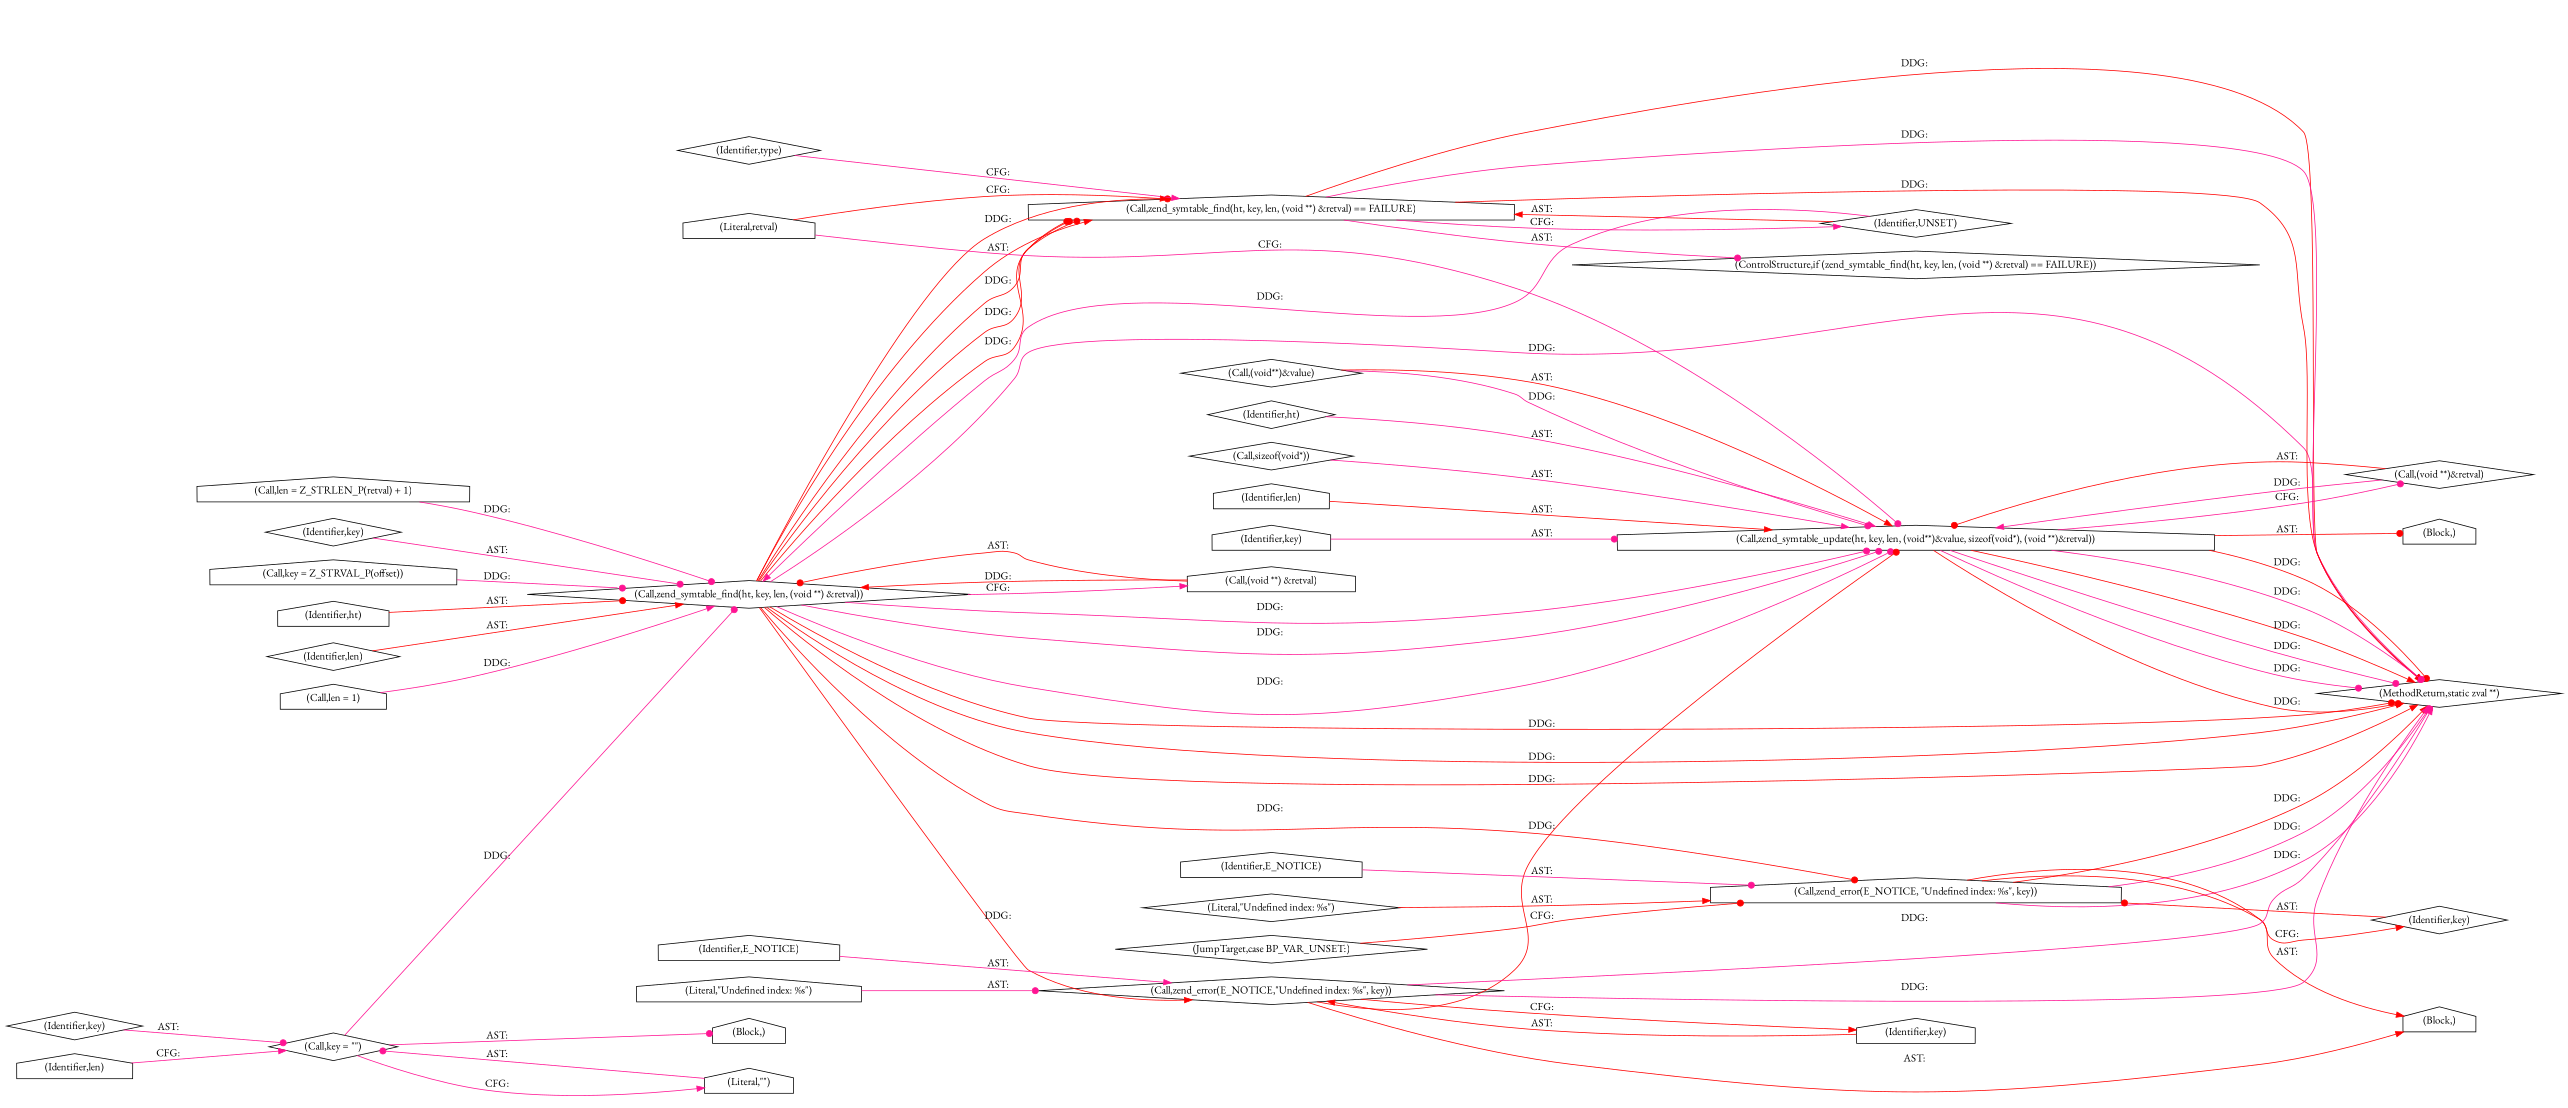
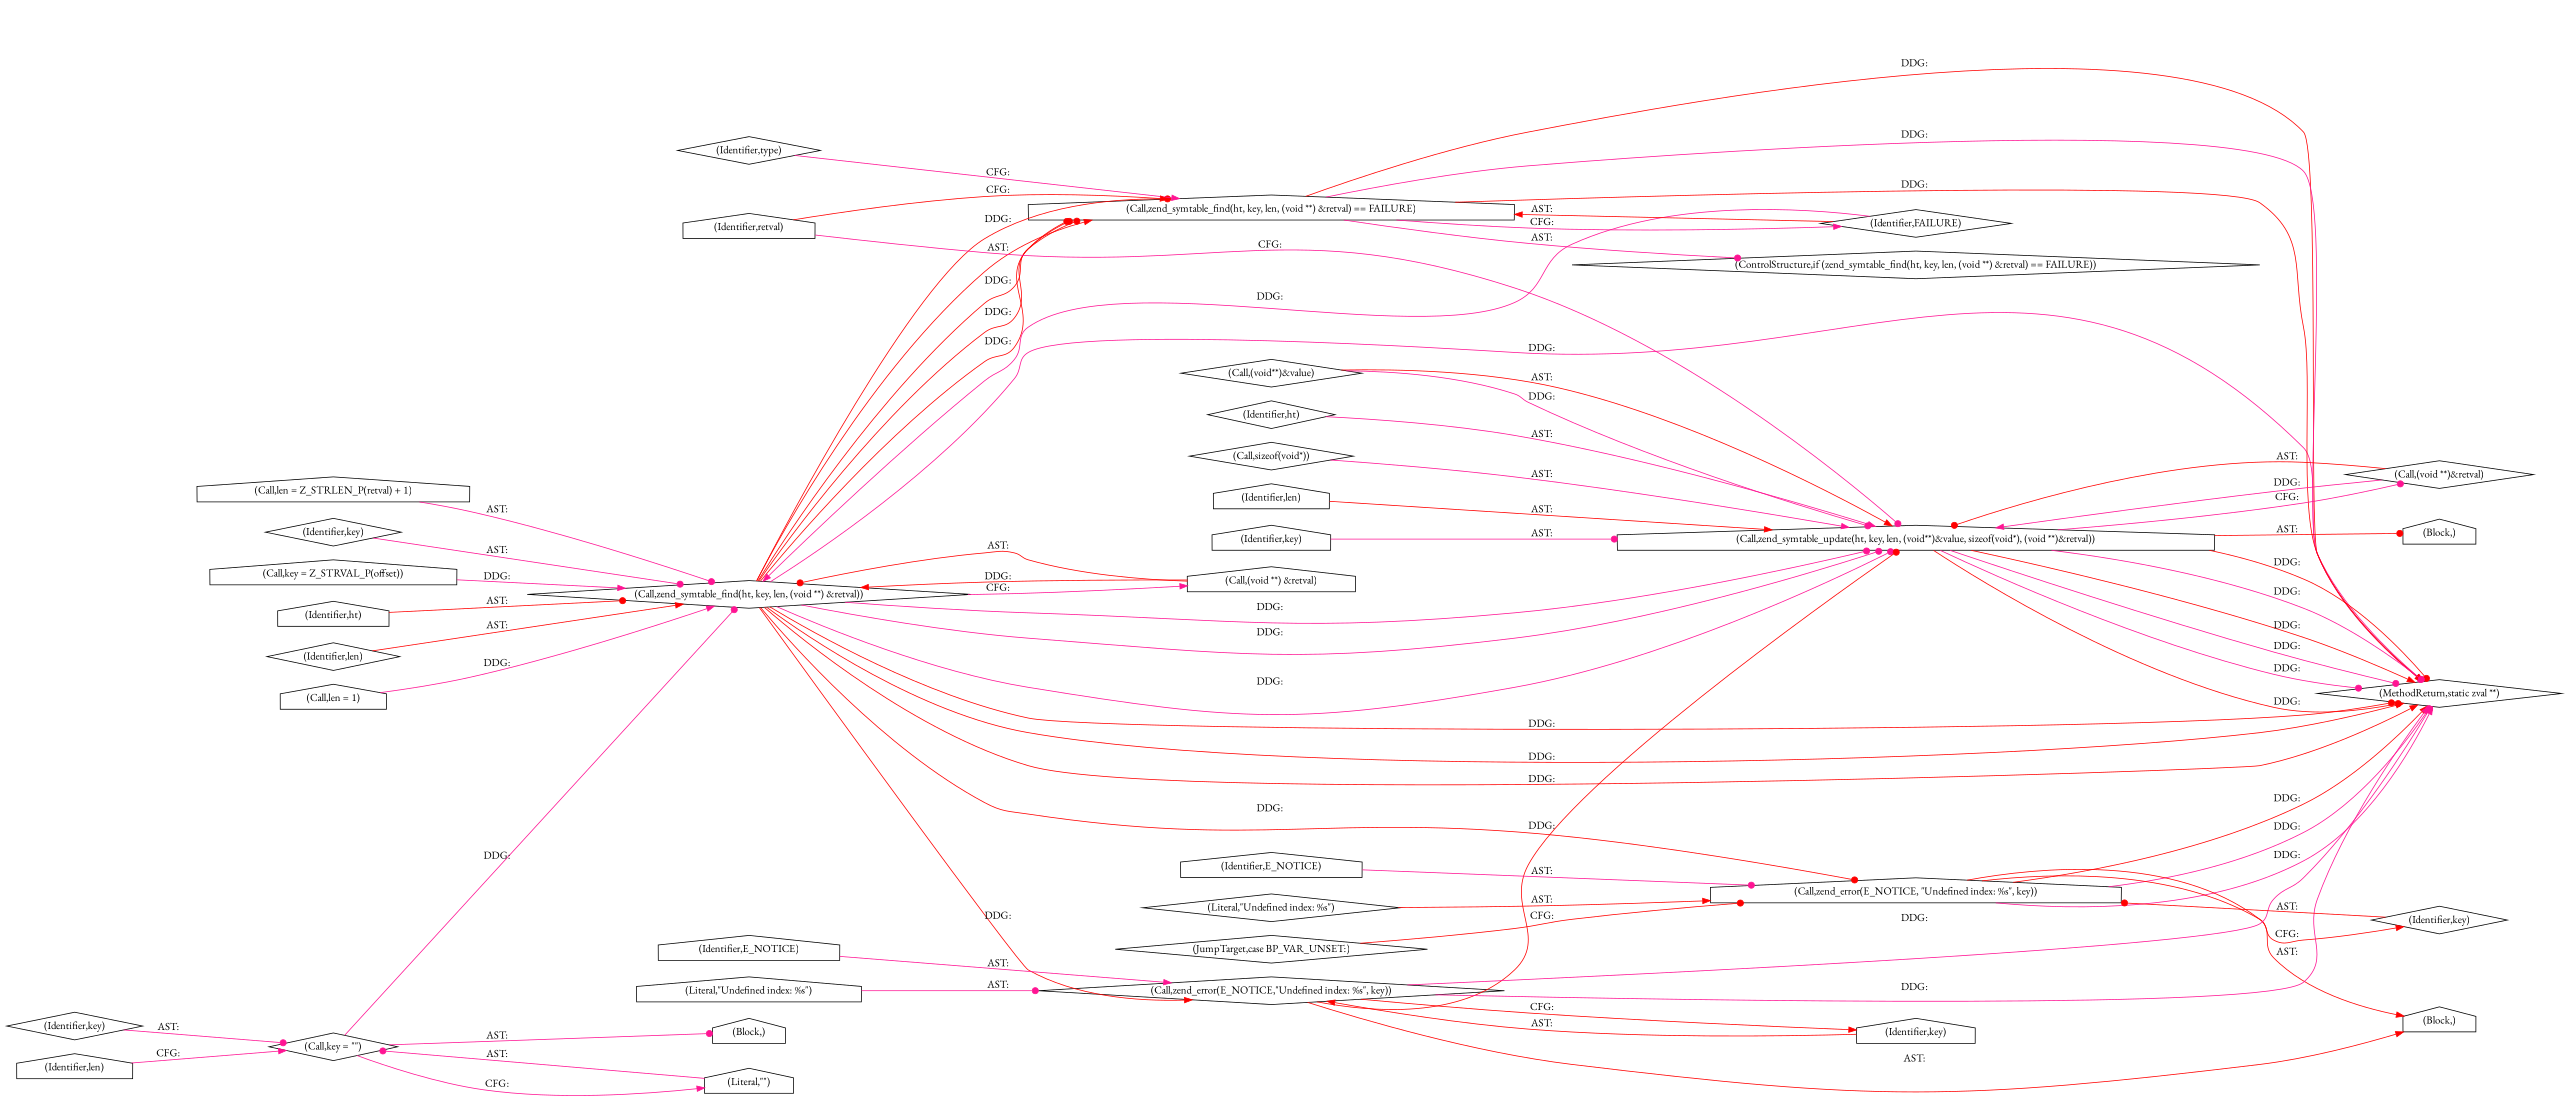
node "(Identifier,UNSET)": label "(Identifier,UNSET)" -> "(Identifier,FAILURE)"
node "(Literal,retval)": label "(Literal,retval)" -> "(Identifier,retval)"
edge "(Call,len = Z_STRLEN_P(retval) + 1)" -> "(Call,zend_symtable_find(ht, key, len, (void **) &retval))": label "DDG: " -> "AST: "
edge "(Call,key = Z_STRVAL_P(offset))" -> "(Call,zend_symtable_find(ht, key, len, (void **) &retval))": arrowhead dot -> normal
